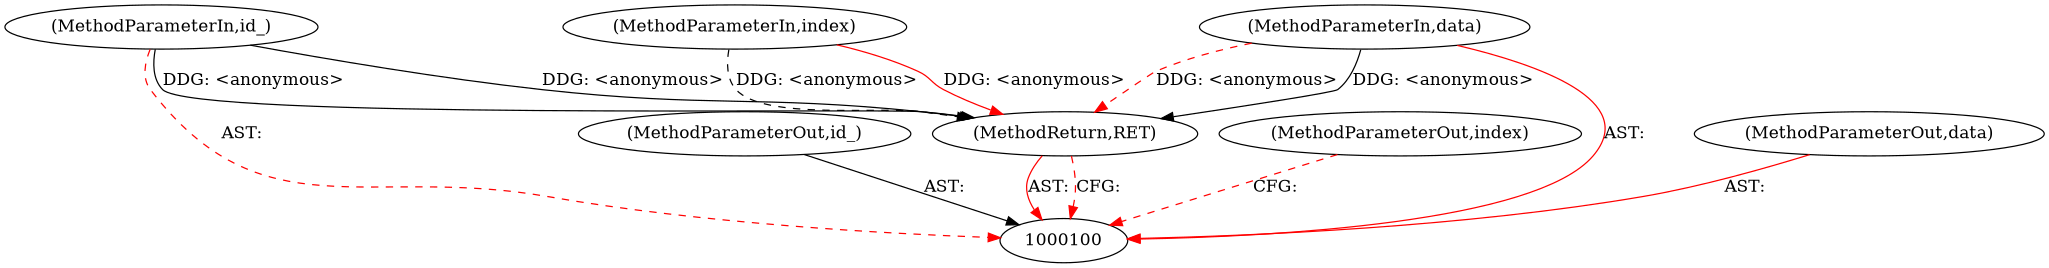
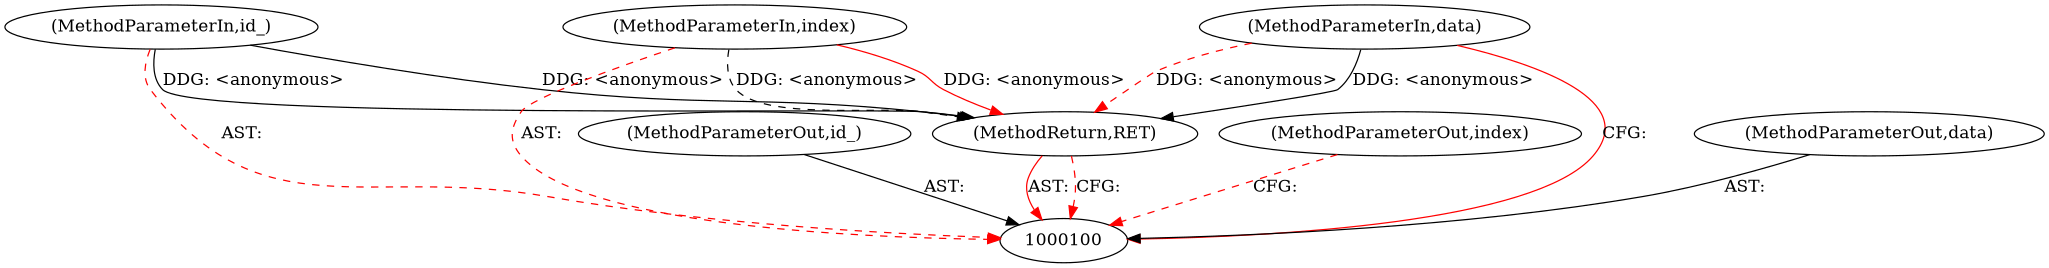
edge "(MethodParameterIn,data)" -> "1000100": label "AST: " -> "CFG: "
edge "(MethodParameterIn,index)" -> "1000100": added, label "AST:"
edge "(MethodParameterOut,data)" -> "1000100": color red -> black
